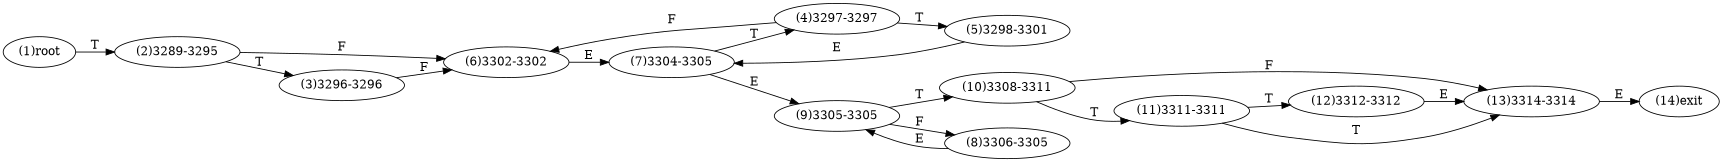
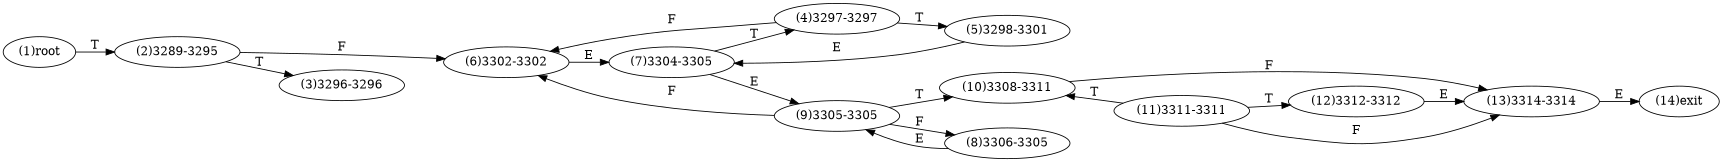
edge "(3)3296-3296" -> "(6)3302-3302": now "(9)3305-3305" -> "(6)3302-3302"
edge "(10)3308-3311" -> "(11)3311-3311": reversed
edge "(11)3311-3311" -> "(13)3314-3314": label "T" -> "F"
